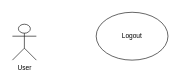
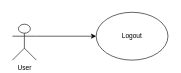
edge "User" -> "Logout": added
